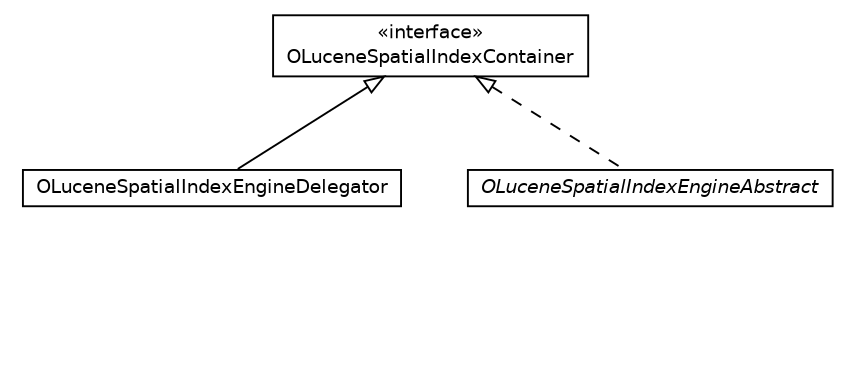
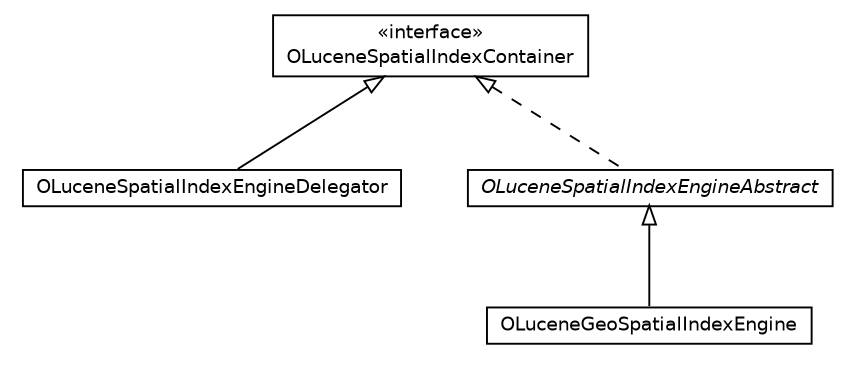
node "OLuceneGeoSpatialIndexEngine": added
